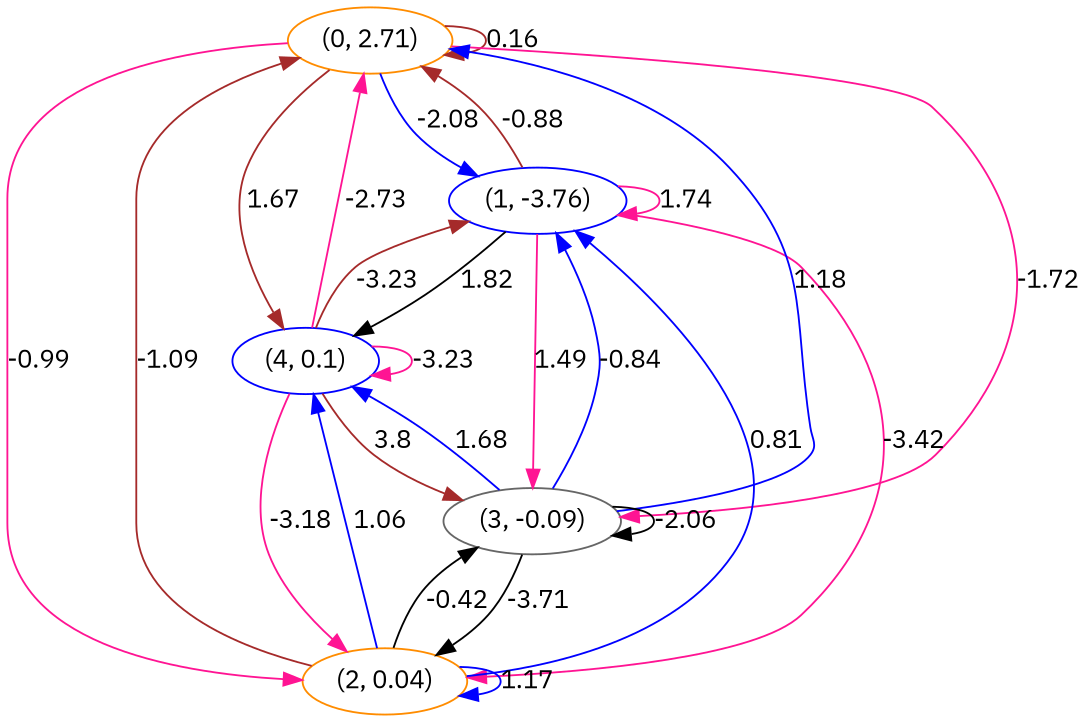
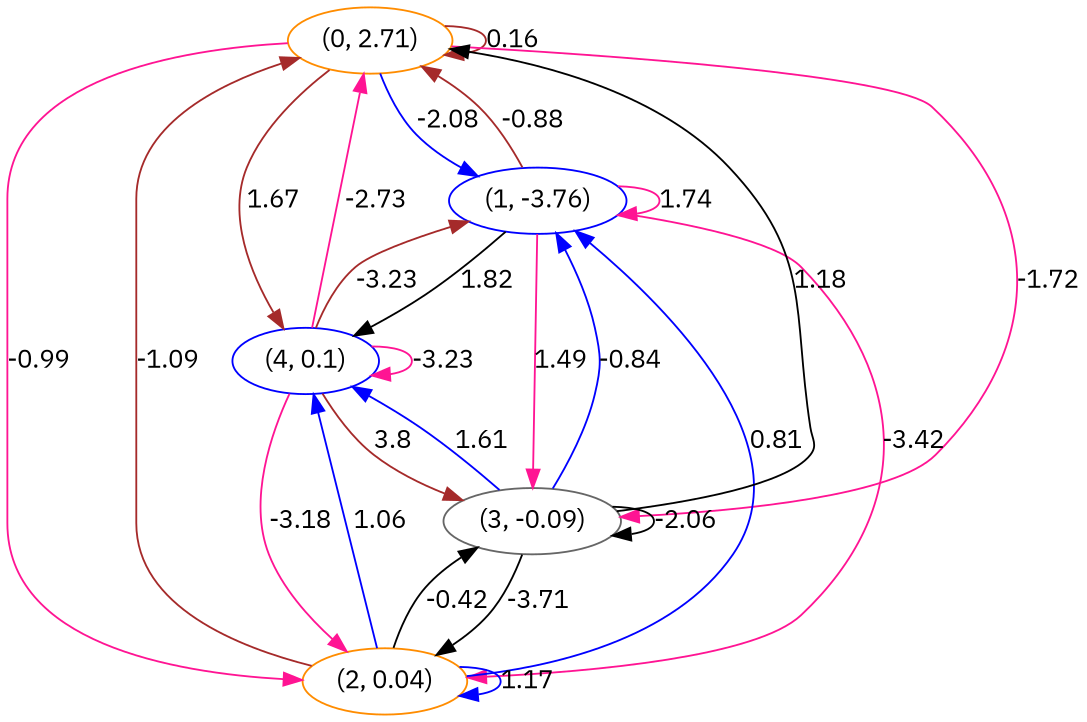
edge "(3, -0.09)" -> "(0, 2.71)": color blue -> black
edge "(3, -0.09)" -> "(4, 0.1)": label "1.68" -> "1.61"
